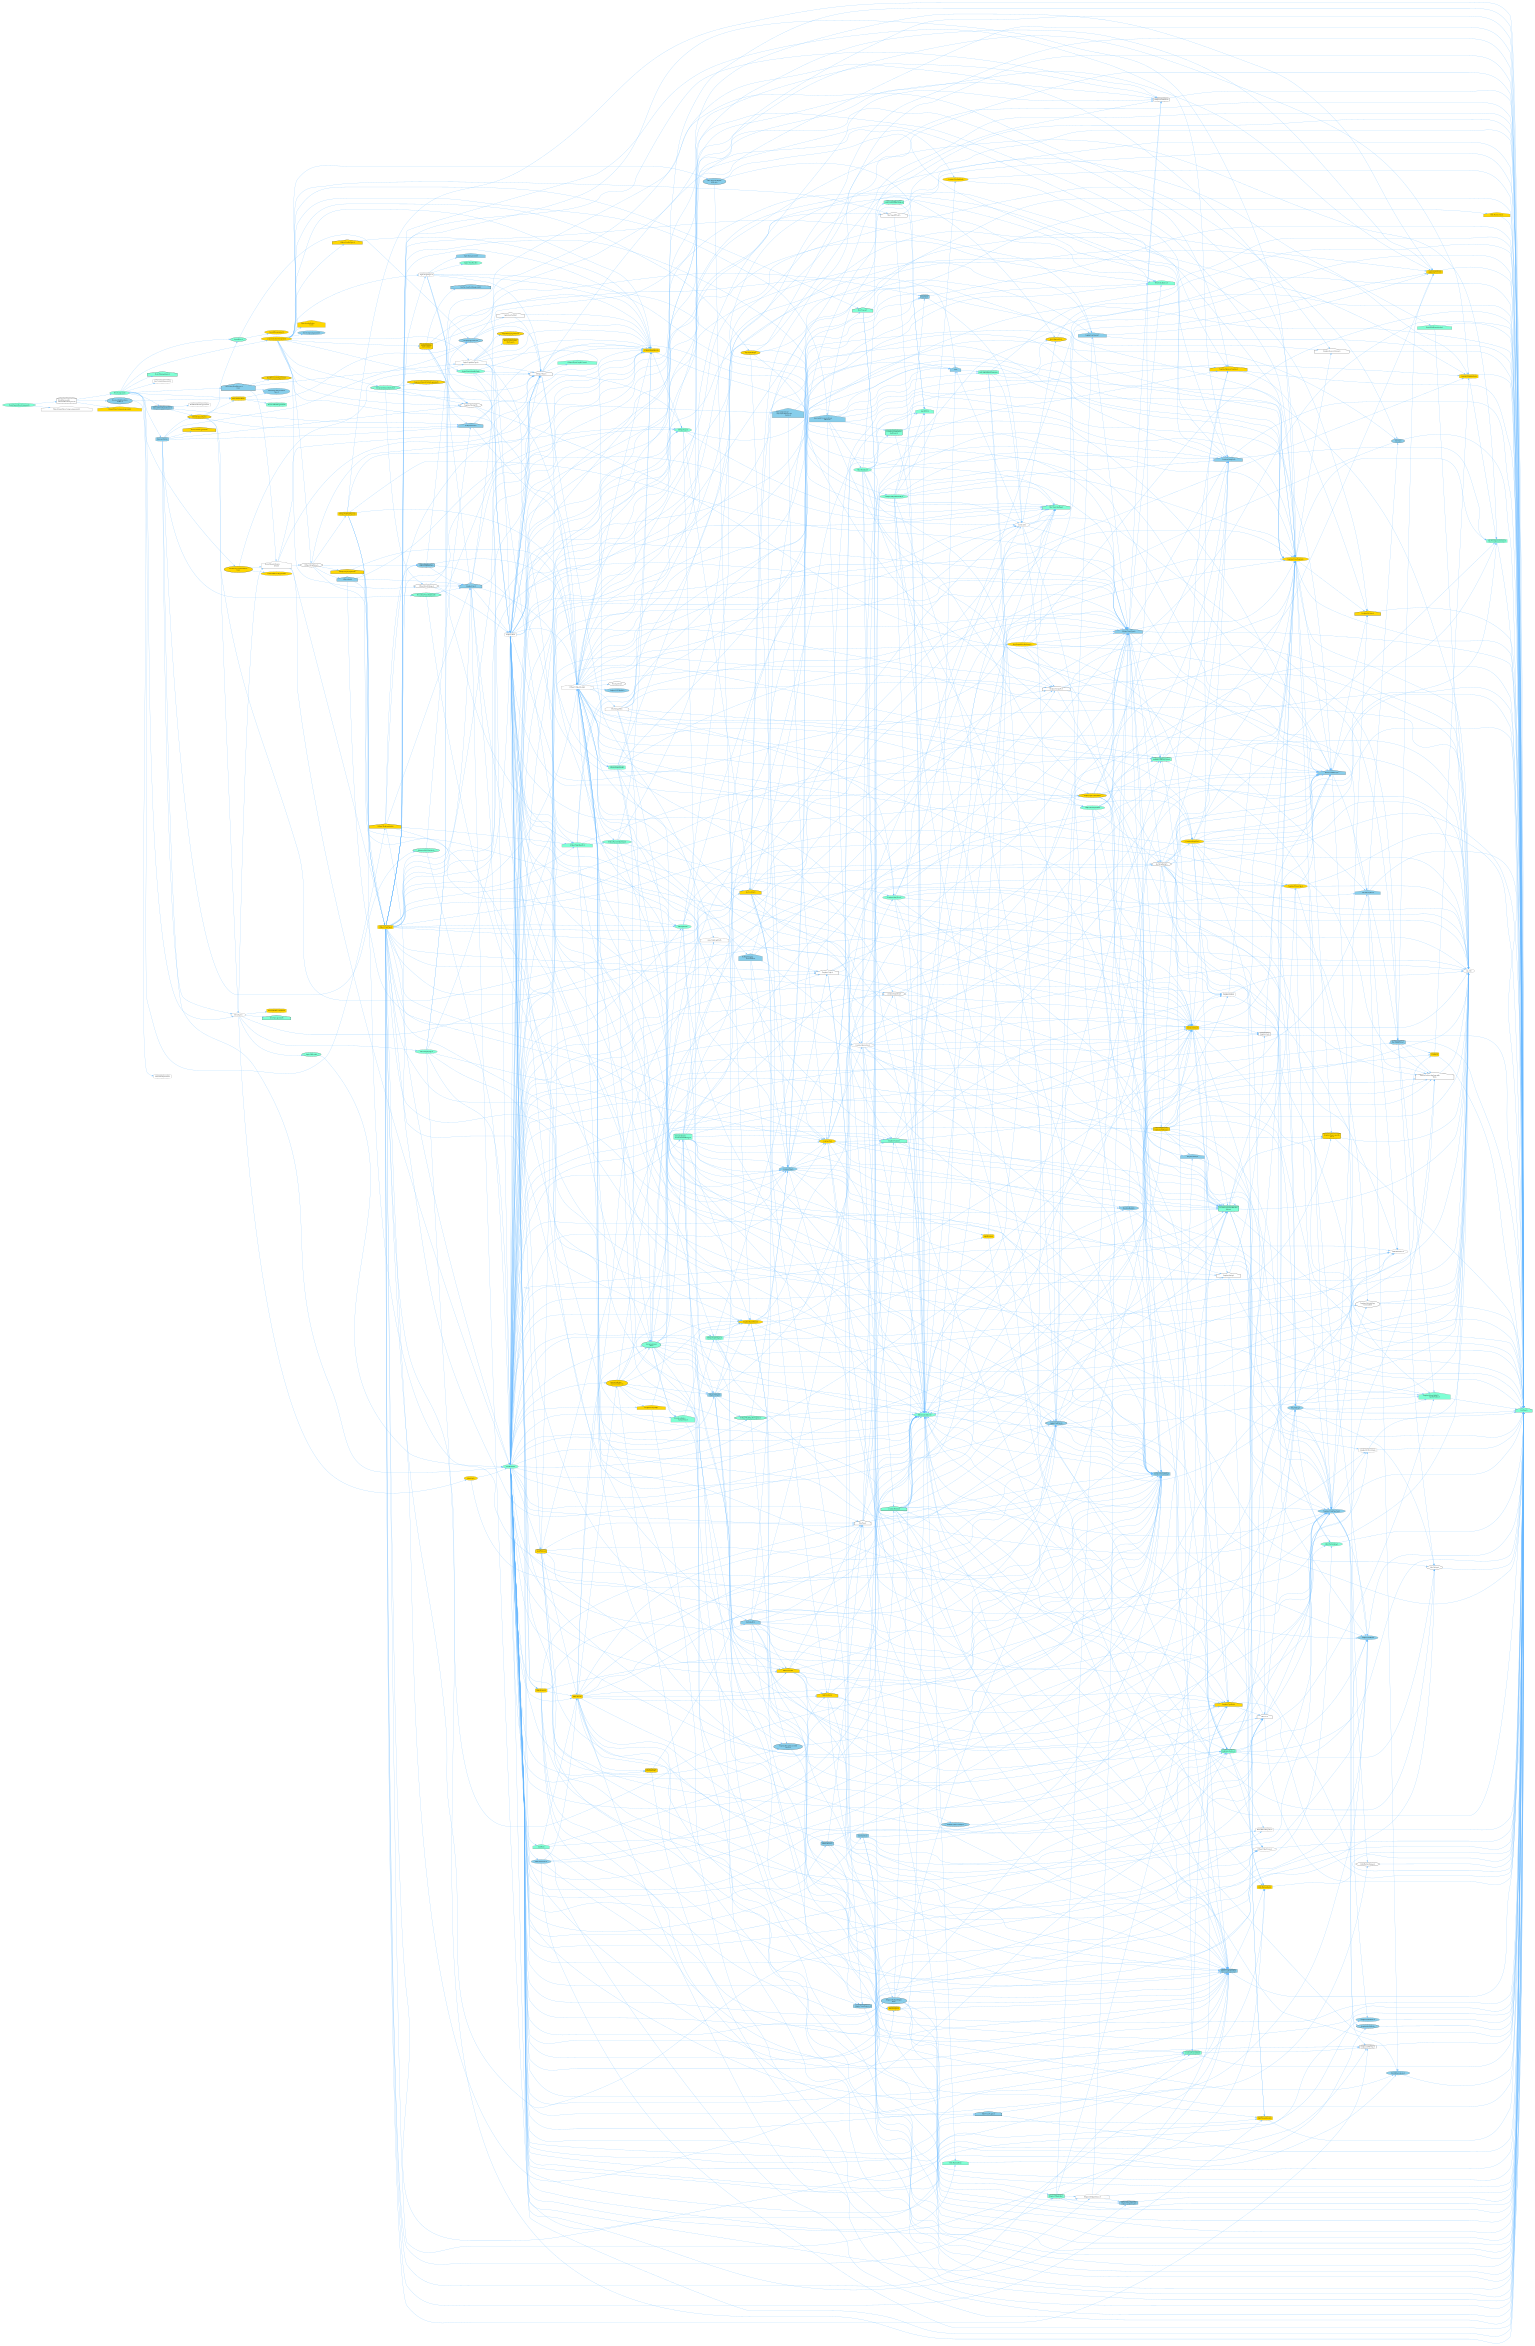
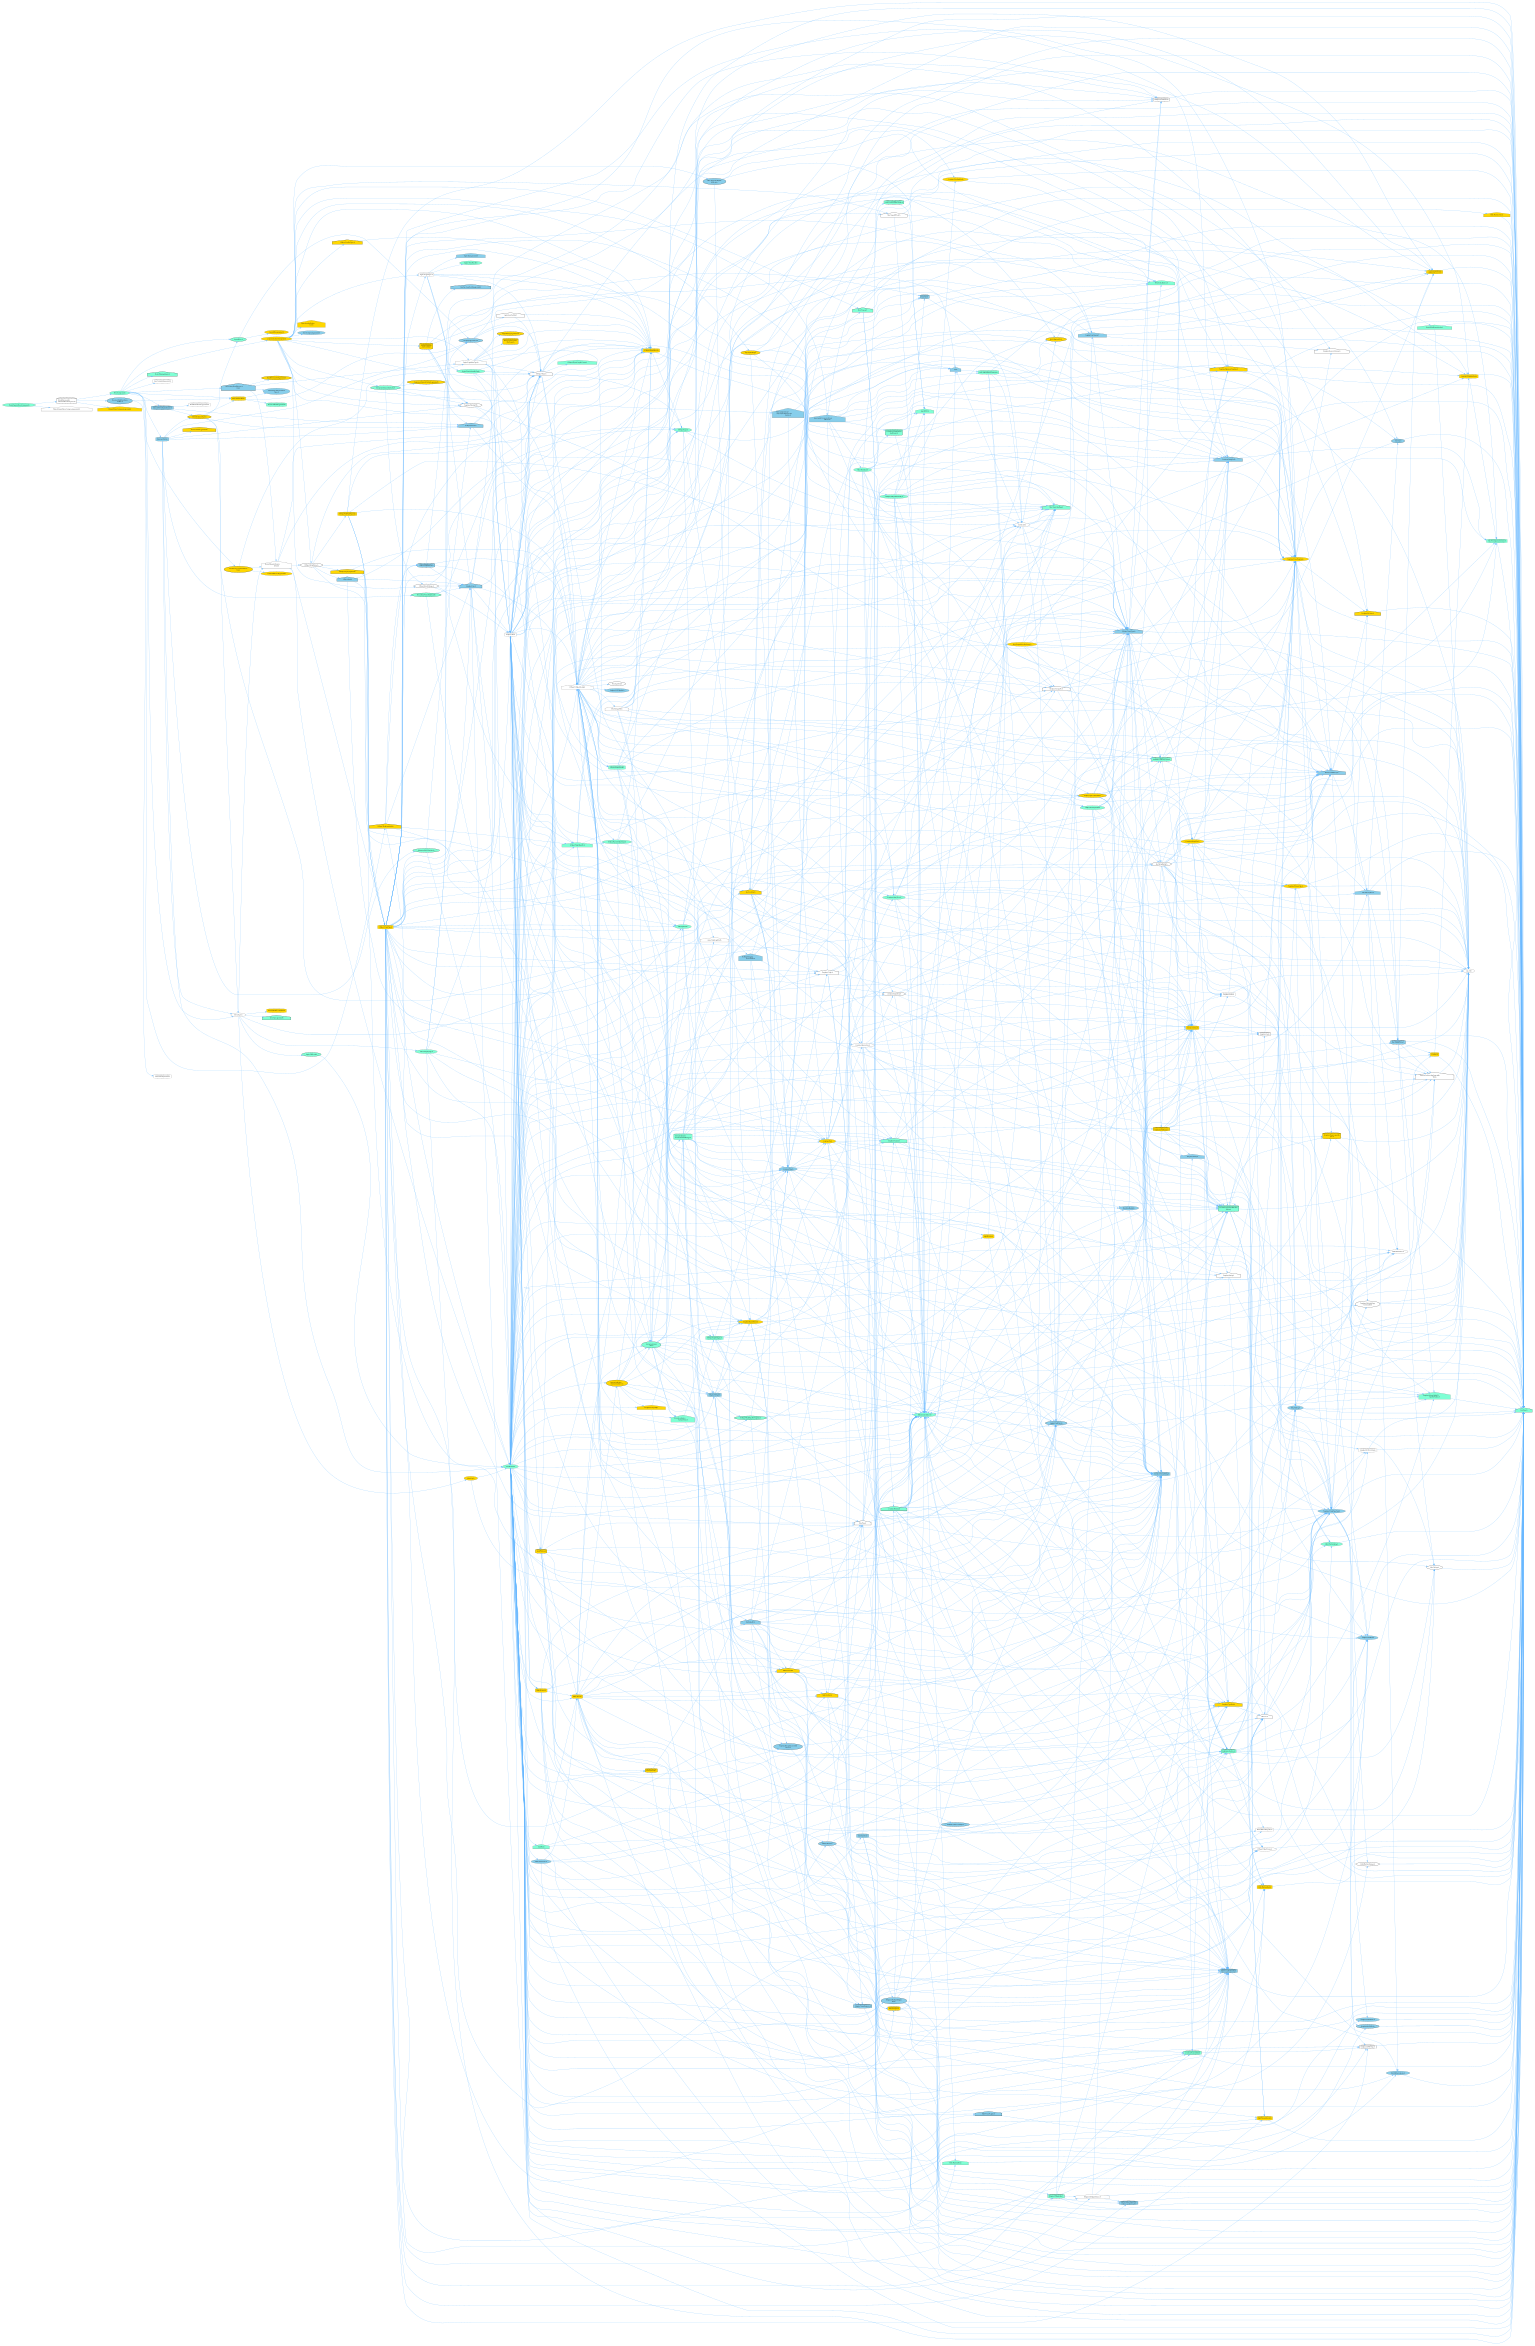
node "Math/IntVector.h": shape cylinder -> ellipse
